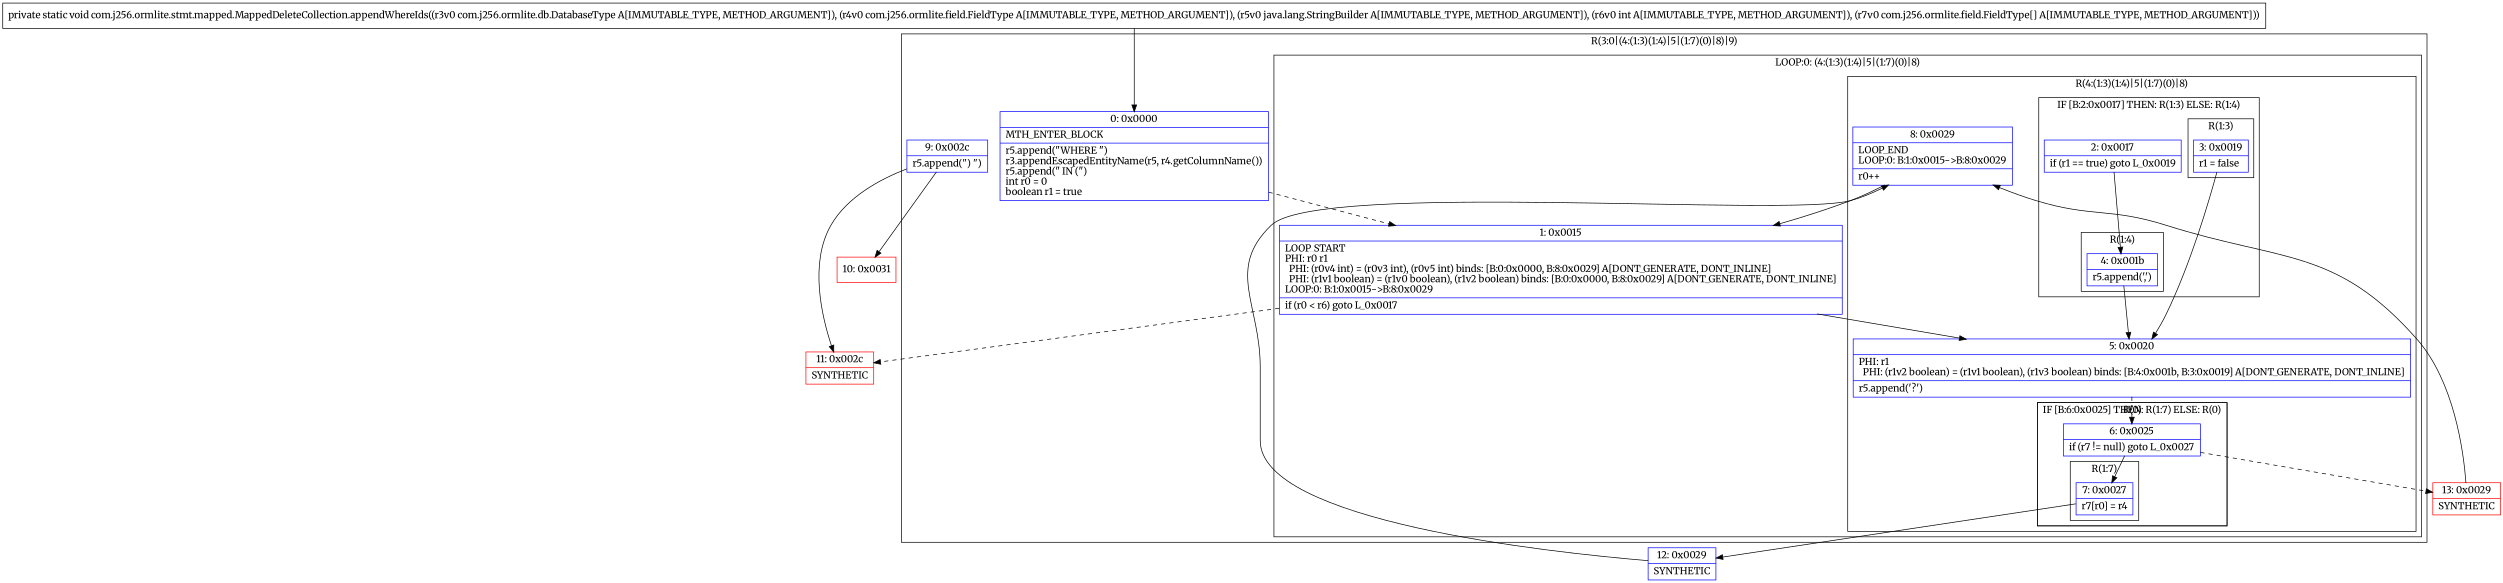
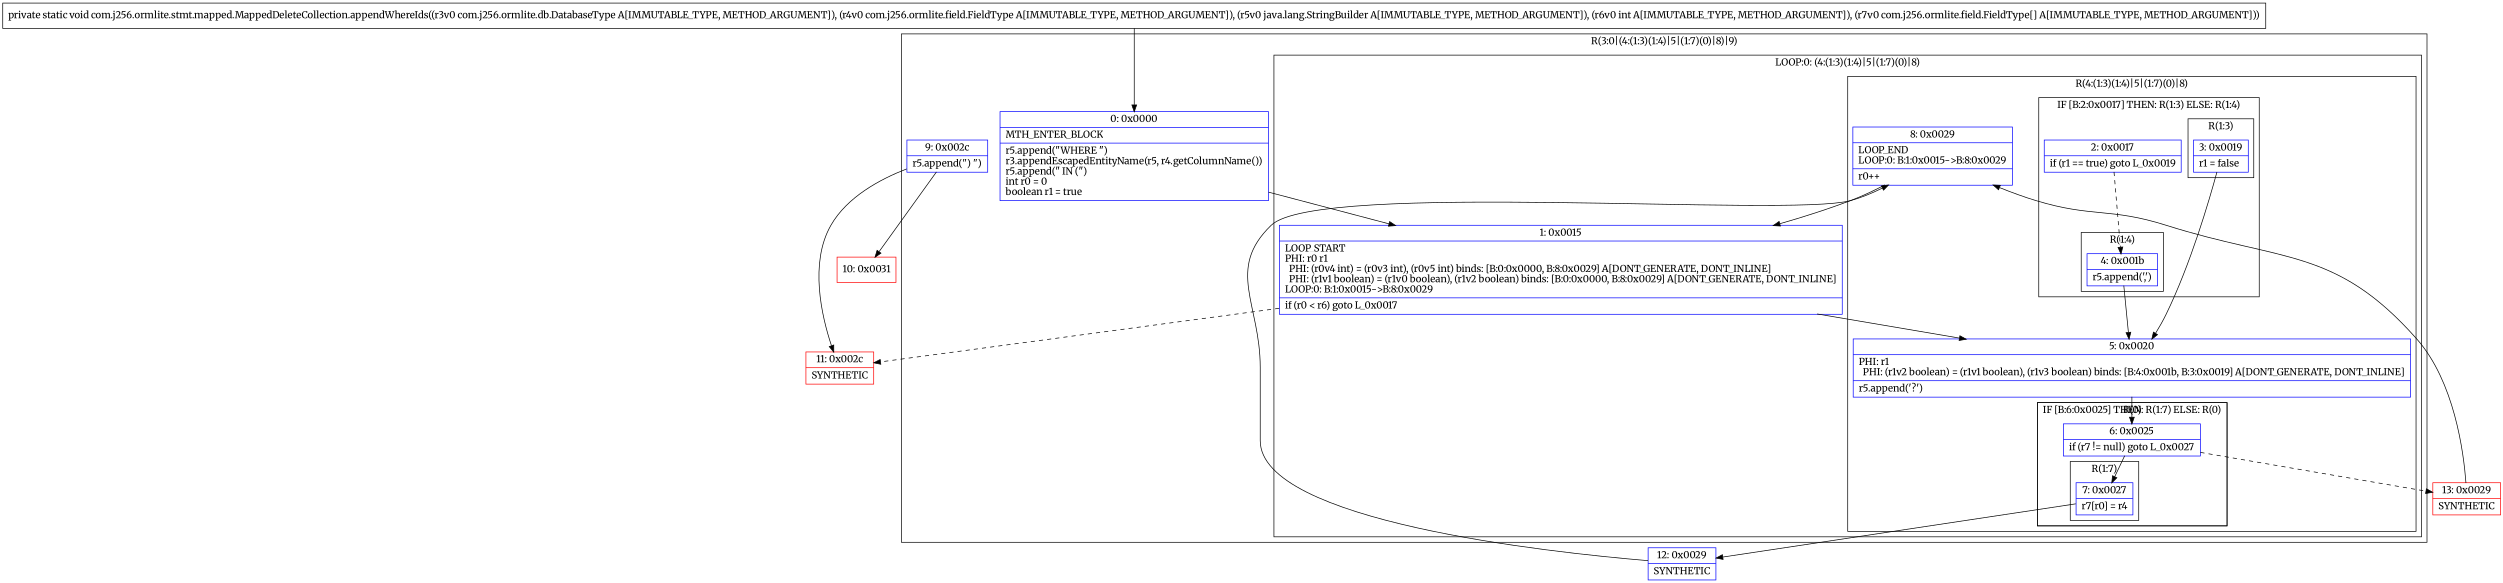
edge "0: 0x0000" -> "1: 0x0015": style dashed -> solid
edge "2: 0x0017" -> "4: 0x001b": style solid -> dashed
edge "5: 0x0020" -> "6: 0x0025": style dashed -> solid
